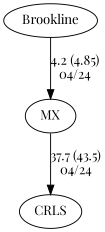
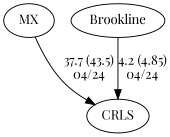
edge "Brookline" -> "MX": now "Brookline" -> "CRLS"
